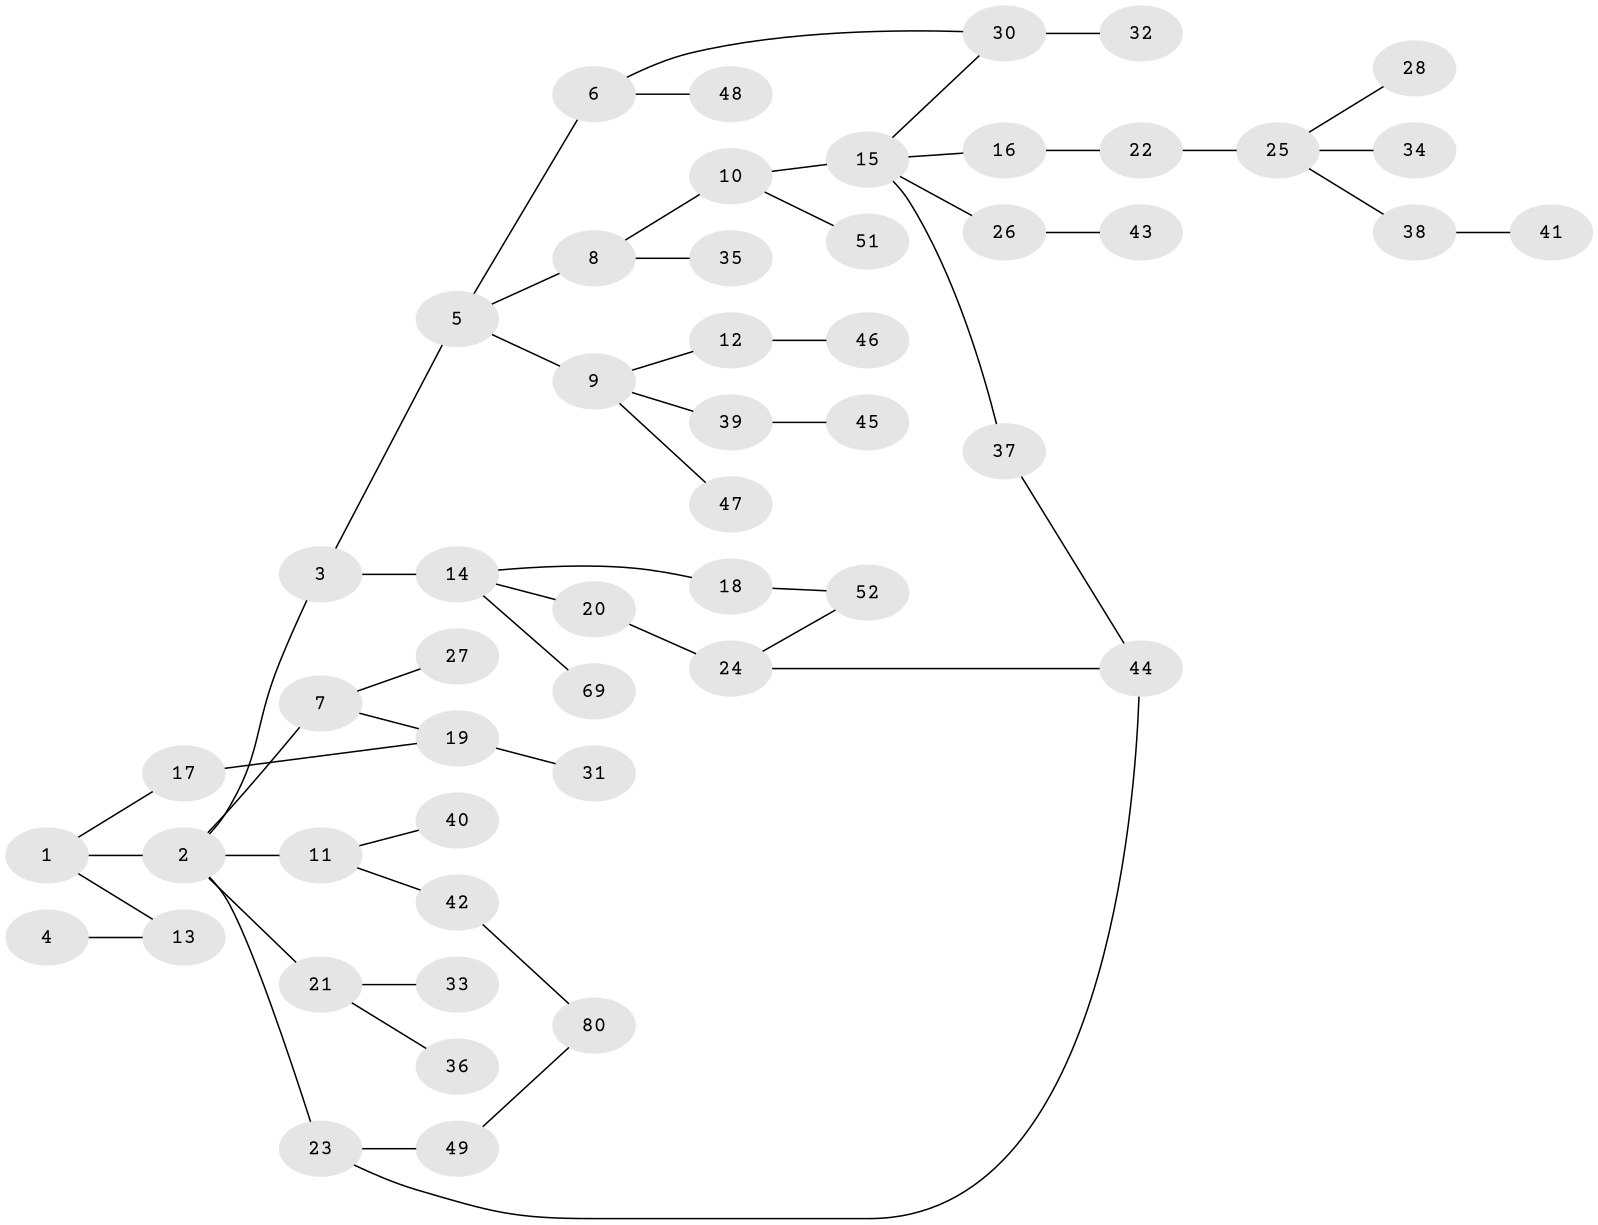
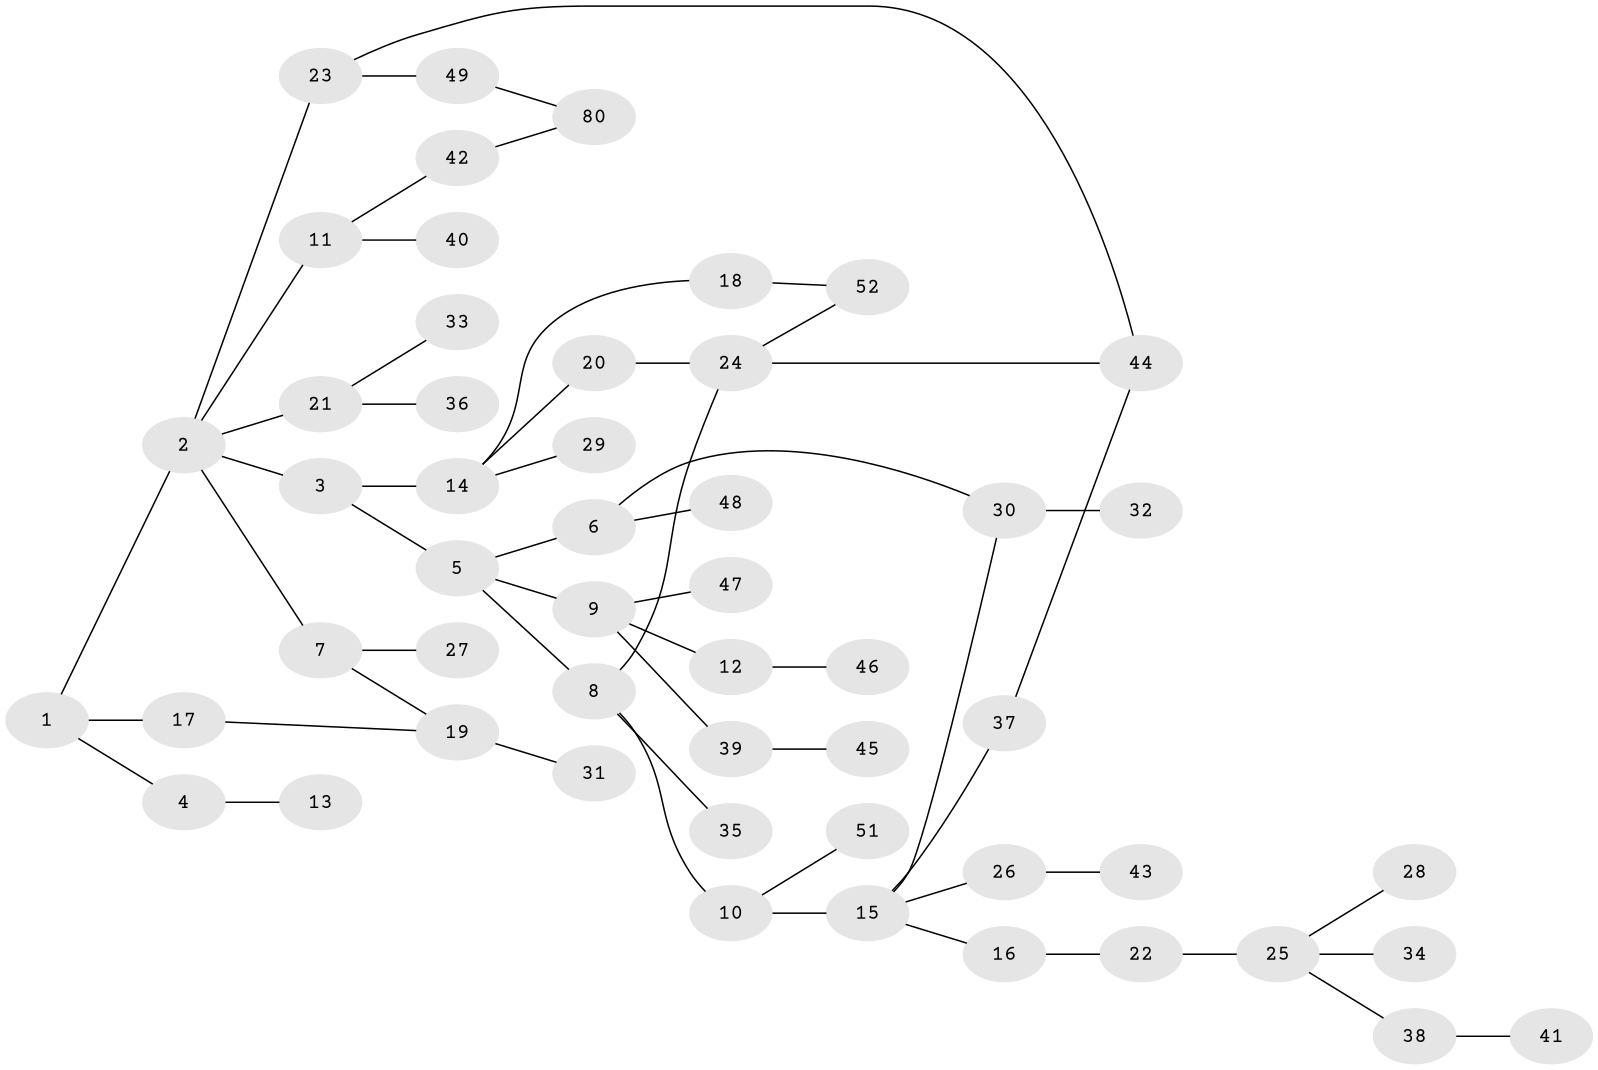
edge "24" -- "8": added
node "69": label "69" -> "29"
edge "1" -- "13": now "1" -- "4"
